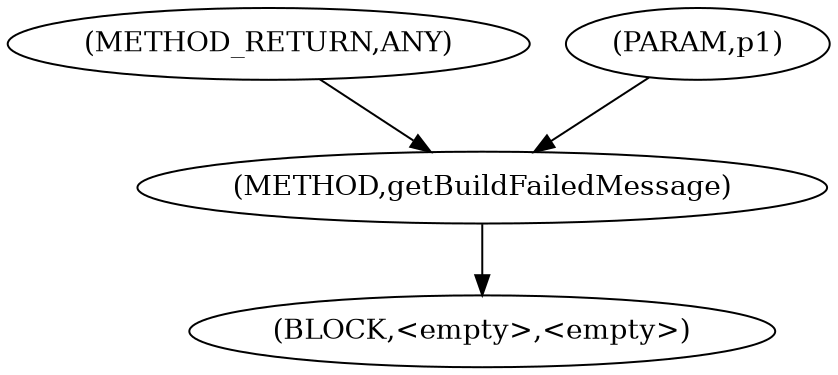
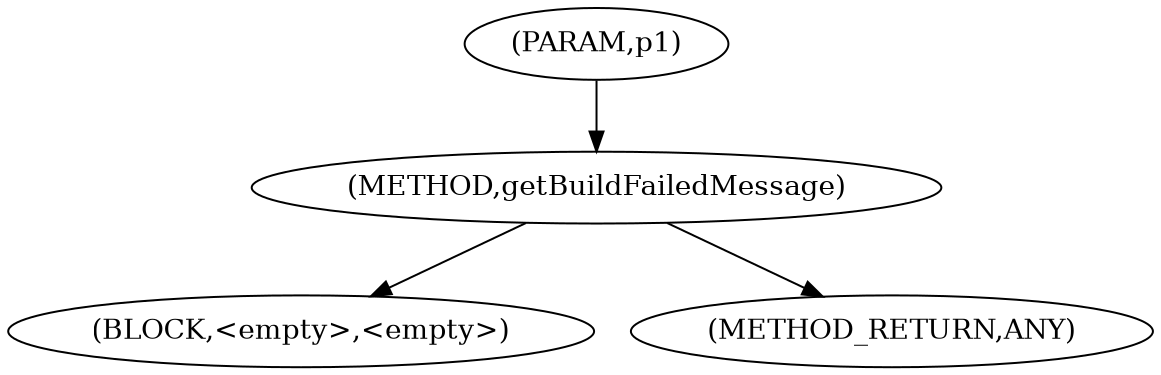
edge "(METHOD_RETURN,ANY)" -> "(METHOD,getBuildFailedMessage)": reversed
